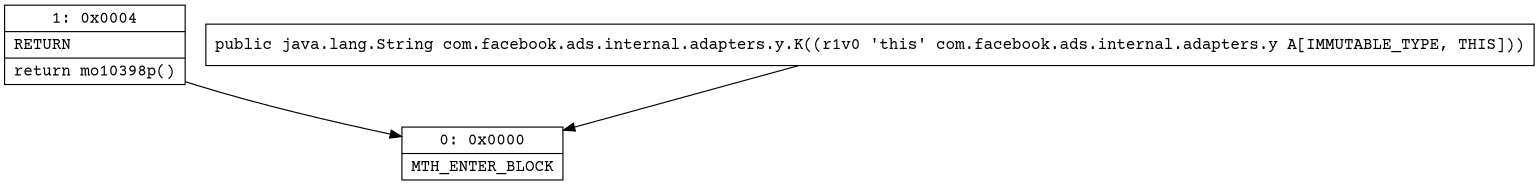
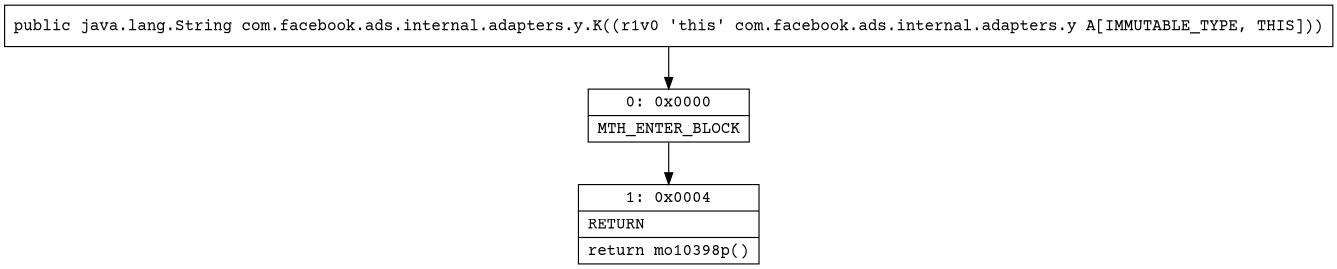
edge "1: 0x0004" -> "0: 0x0000": reversed
